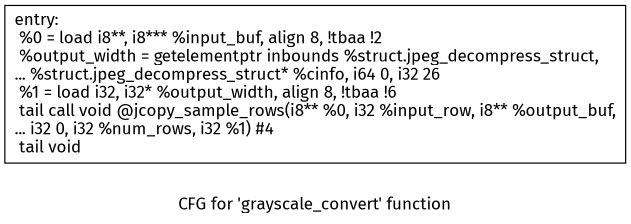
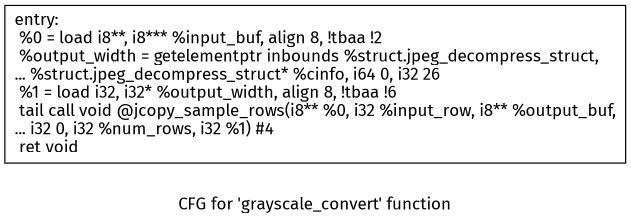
node "entry:": text "tail void" -> "ret void"
